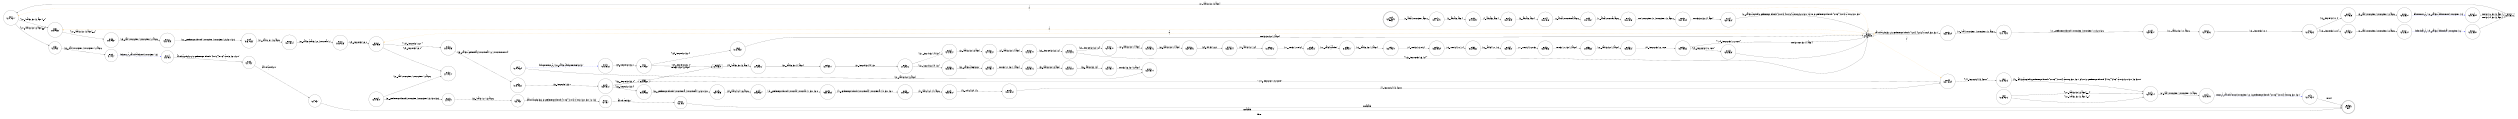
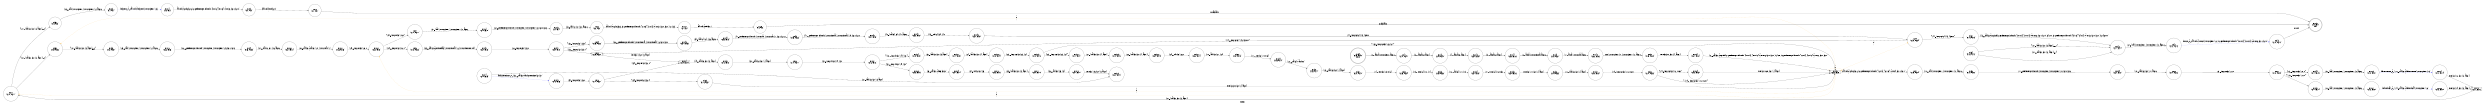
edge "N1309 (rp:24, ep:74)" -> "N1310 (rp:23, ep:73)": label "store i32 %77, i32* %4, align 4" -> "%54 = sub i32 30, %53"
edge "N1284 (rp:10, ep:10)" -> "N1357 (rp:11, ep:11)": reversed
